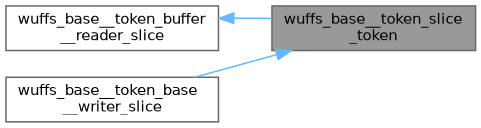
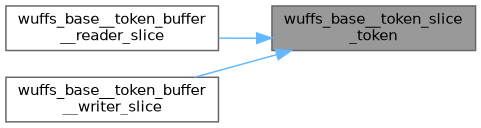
edge "wuffs_base__token_slice _token" -> "wuffs_base__token_buffer __reader_slice": reversed
node "wuffs_base__token_base __writer_slice": label "wuffs_base__token_base __writer_slice" -> "wuffs_base__token_buffer __writer_slice"
